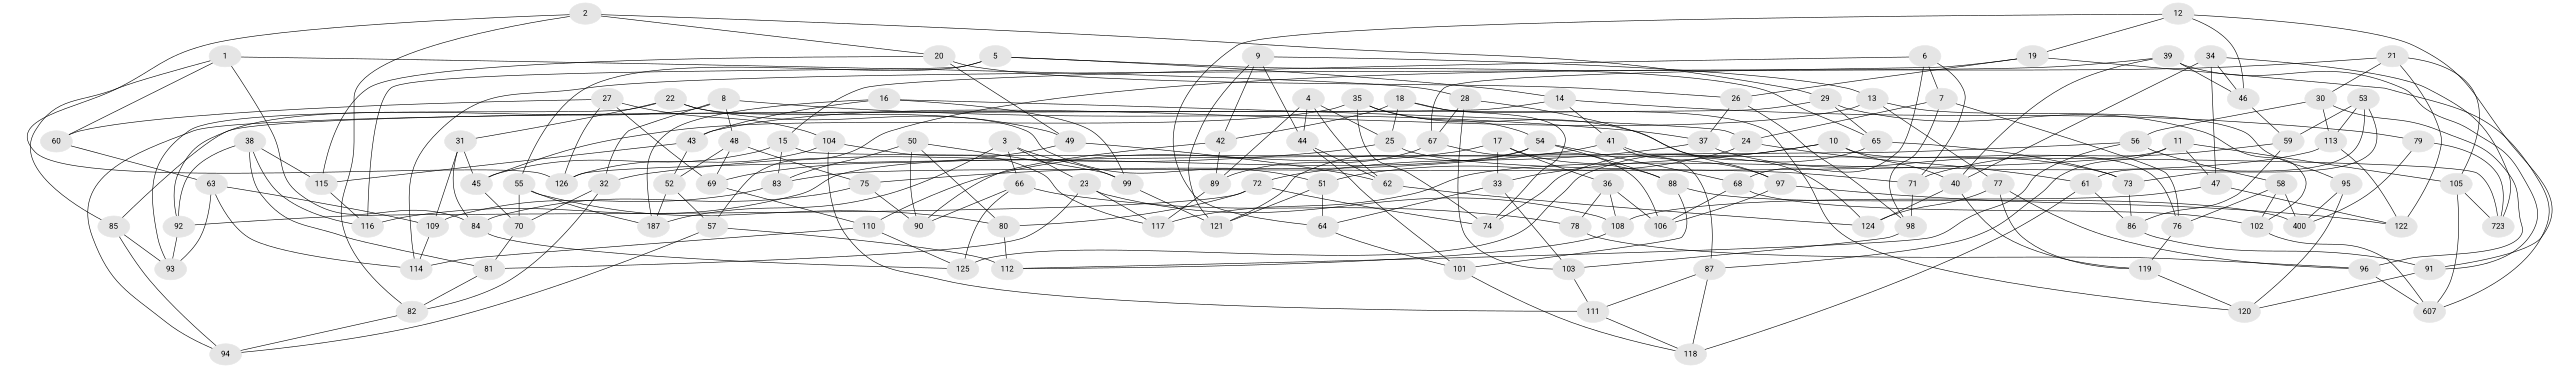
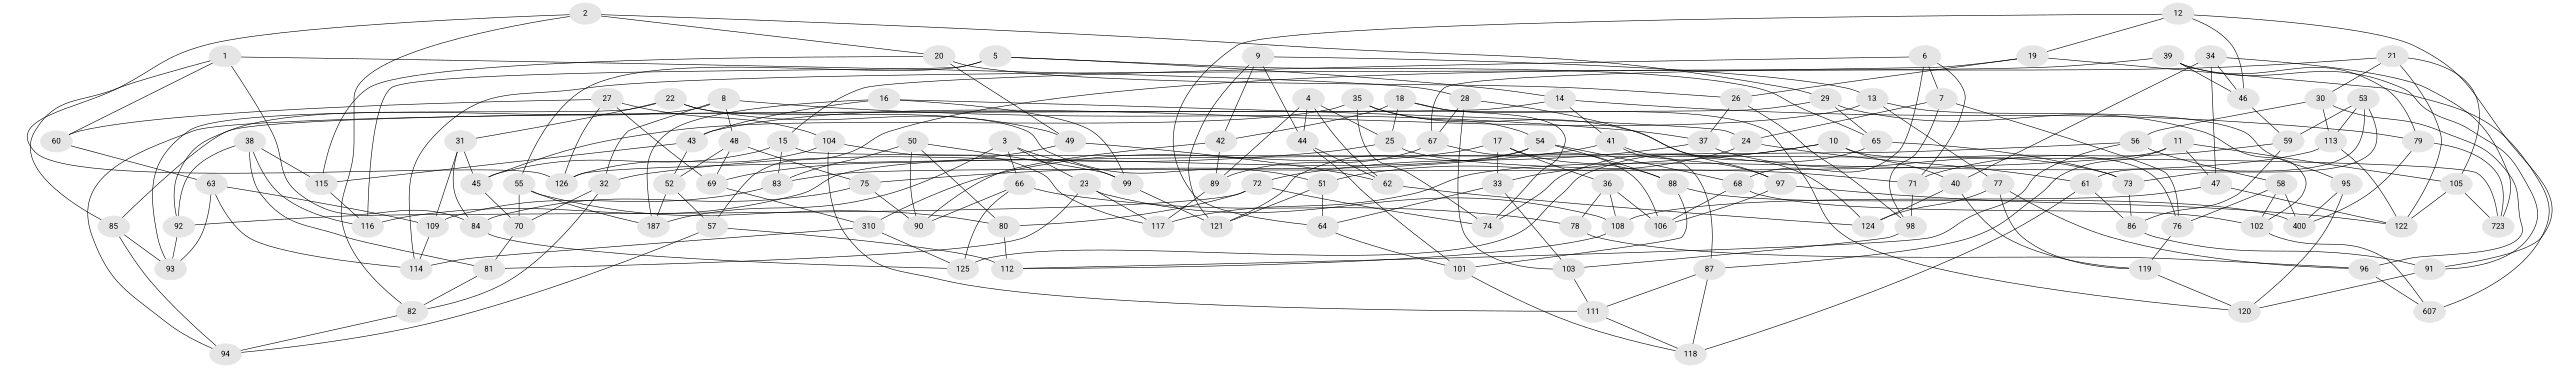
edge "39" -- "40": now "39" -- "79"
node "110": label "110" -> "310"
edge "105" -- "607": now "105" -- "122"
